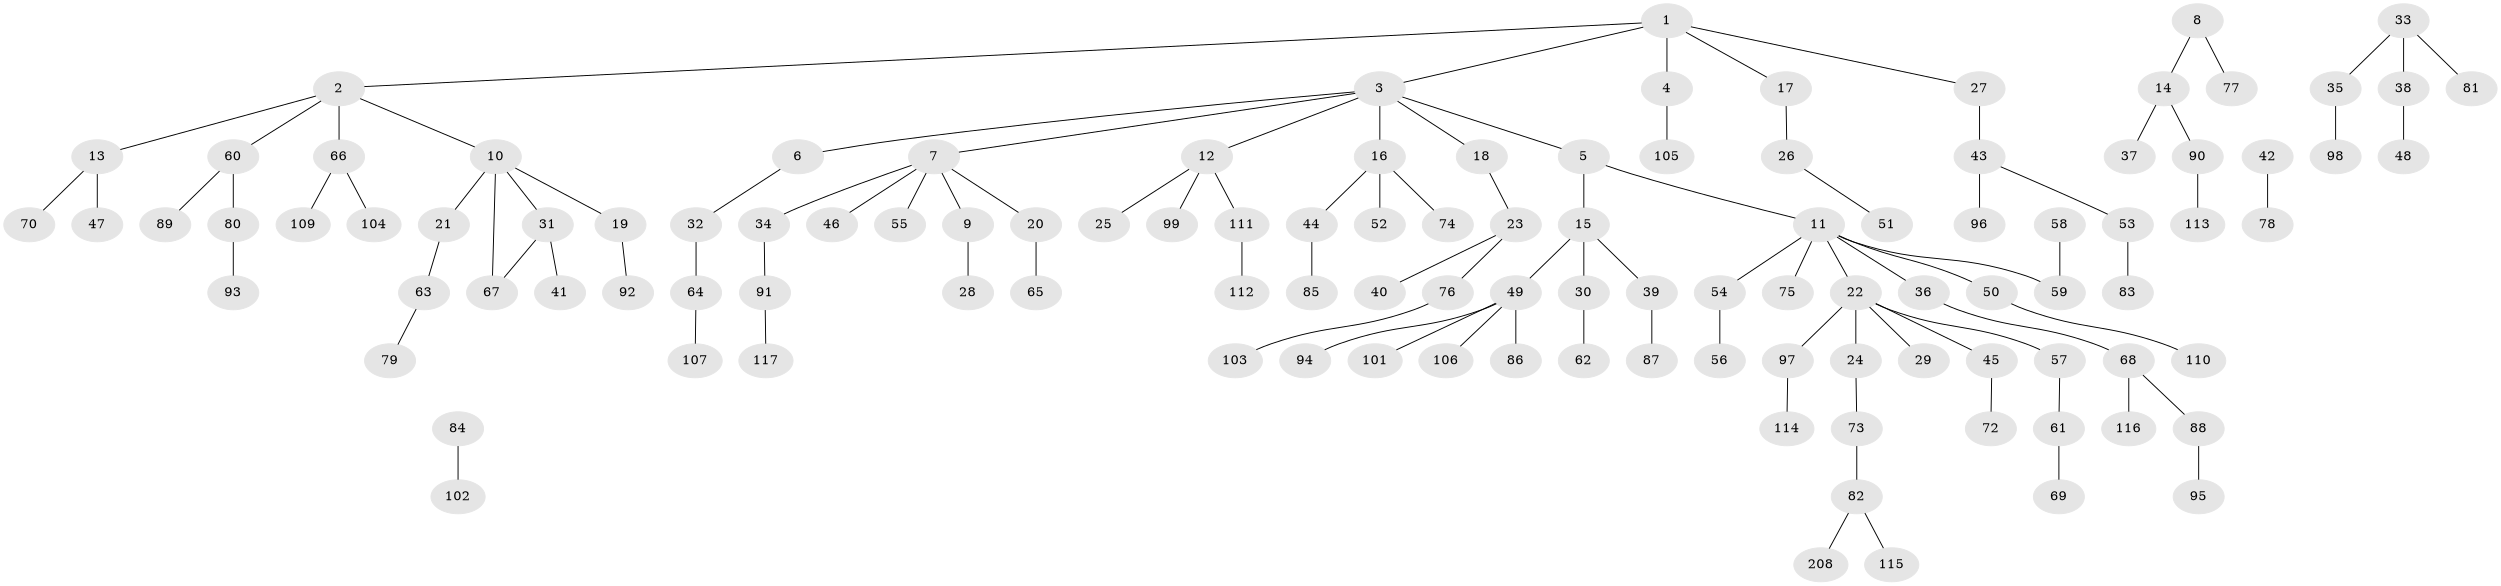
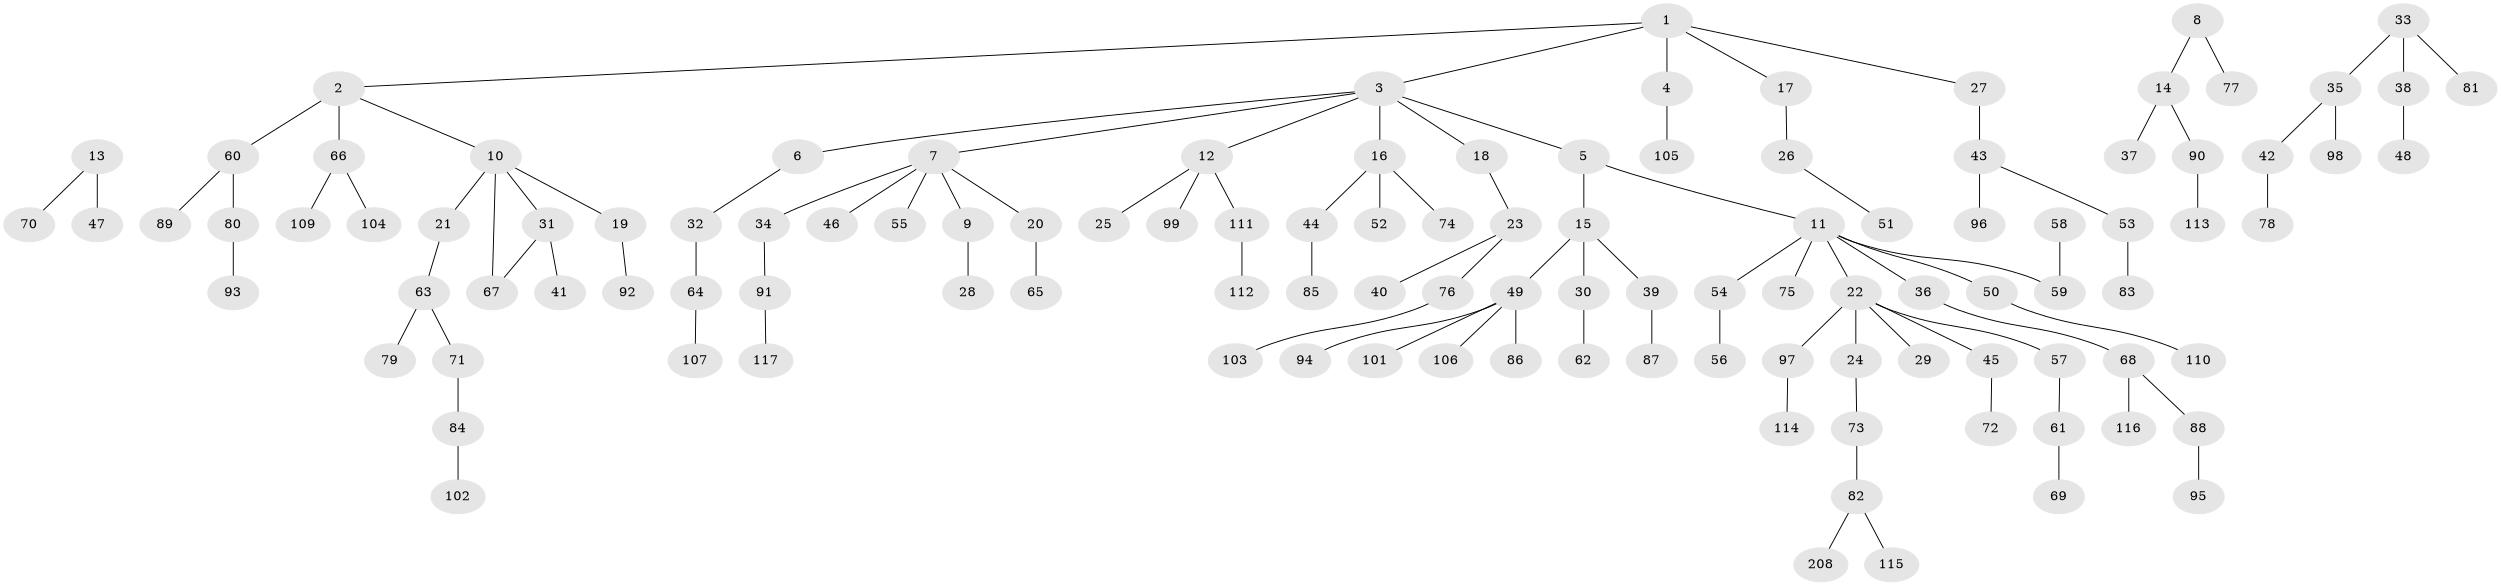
edge "2" -- "13": removed
edge "35" -- "42": added
node "71": added
